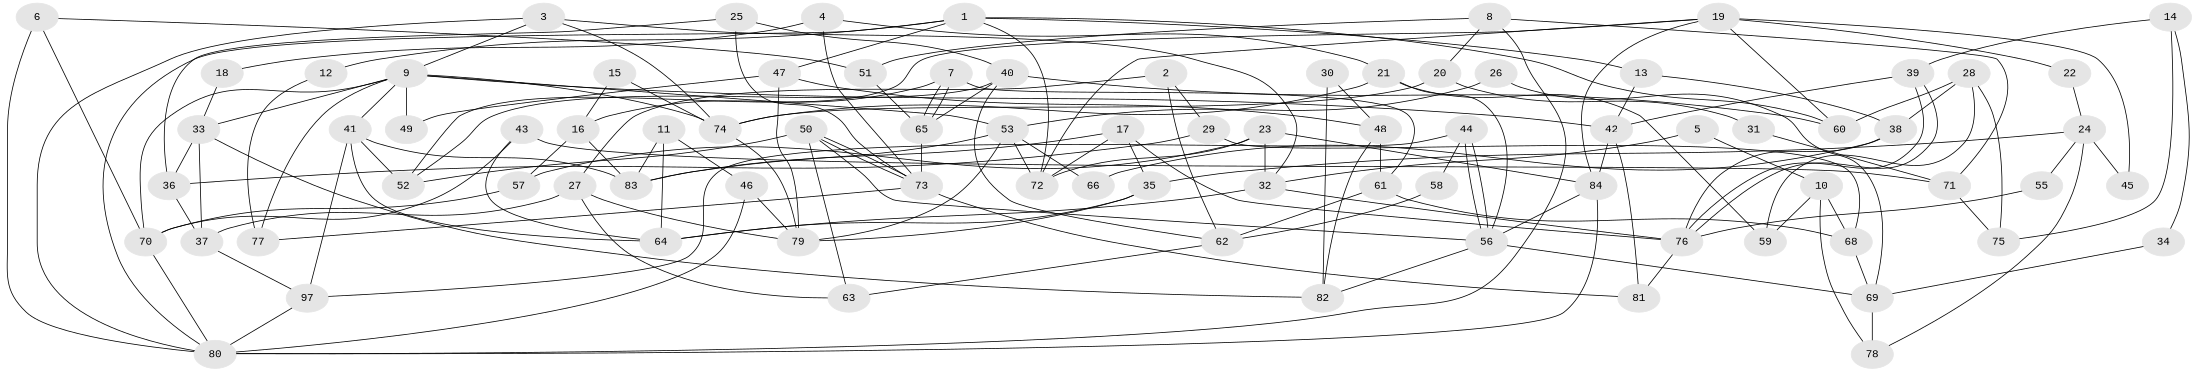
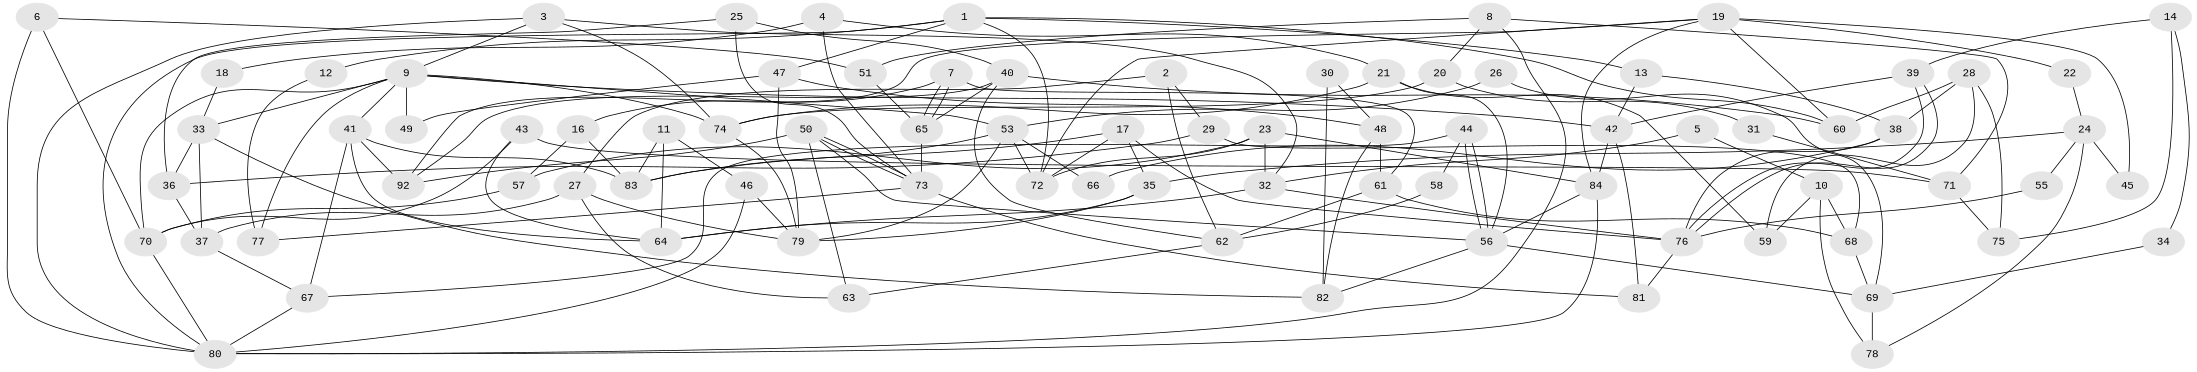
node "15": removed
node "52": label "52" -> "92"
node "97": label "97" -> "67"
